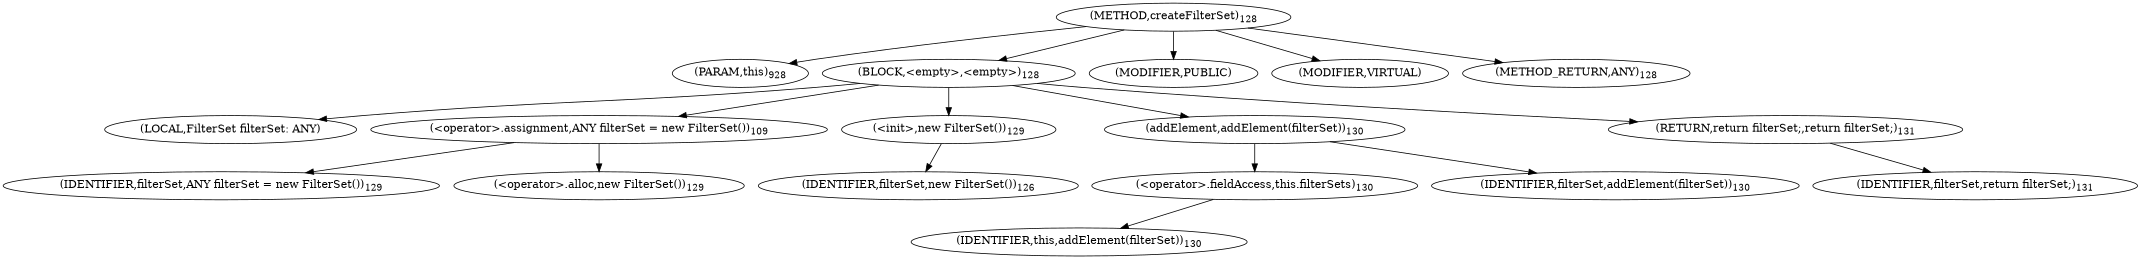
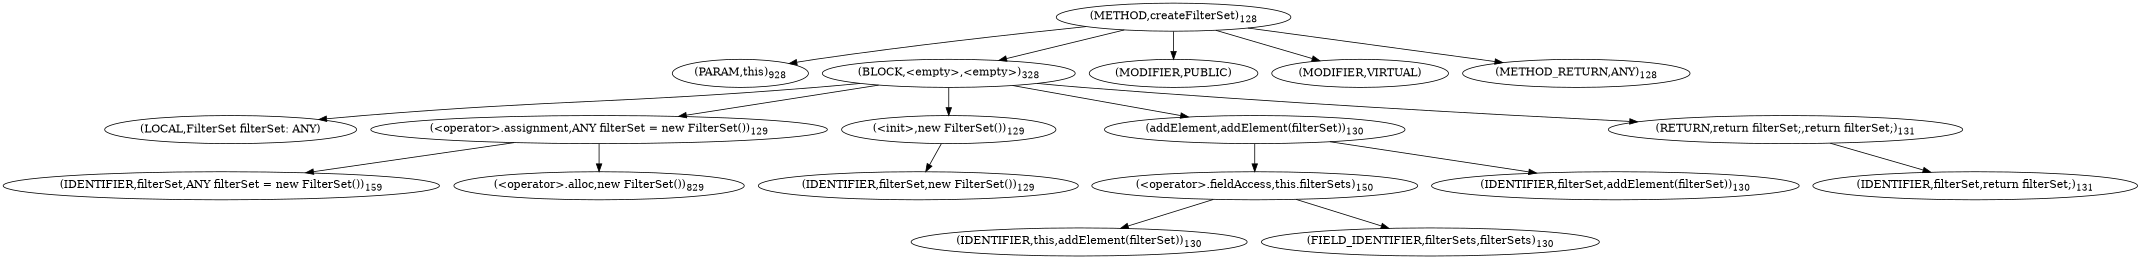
node "(BLOCK,<empty>,<empty>)": text "128" -> "328"
node "(<operator>.assignment,ANY filterSet = new FilterSet())": text "109" -> "129"
node "(IDENTIFIER,filterSet,ANY filterSet = new FilterSet())": text "129" -> "159"
node "(<operator>.alloc,new FilterSet())": text "129" -> "829"
node "(IDENTIFIER,filterSet,new FilterSet())": text "126" -> "129"
node "(<operator>.fieldAccess,this.filterSets)": text "130" -> "150"
node "(FIELD_IDENTIFIER,filterSets,filterSets)": added
